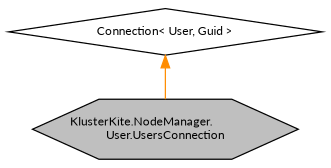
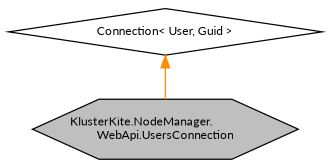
node "KlusterKite.NodeManager. User.UsersConnection": label "KlusterKite.NodeManager. User.UsersConnection" -> "KlusterKite.NodeManager. WebApi.UsersConnection"
